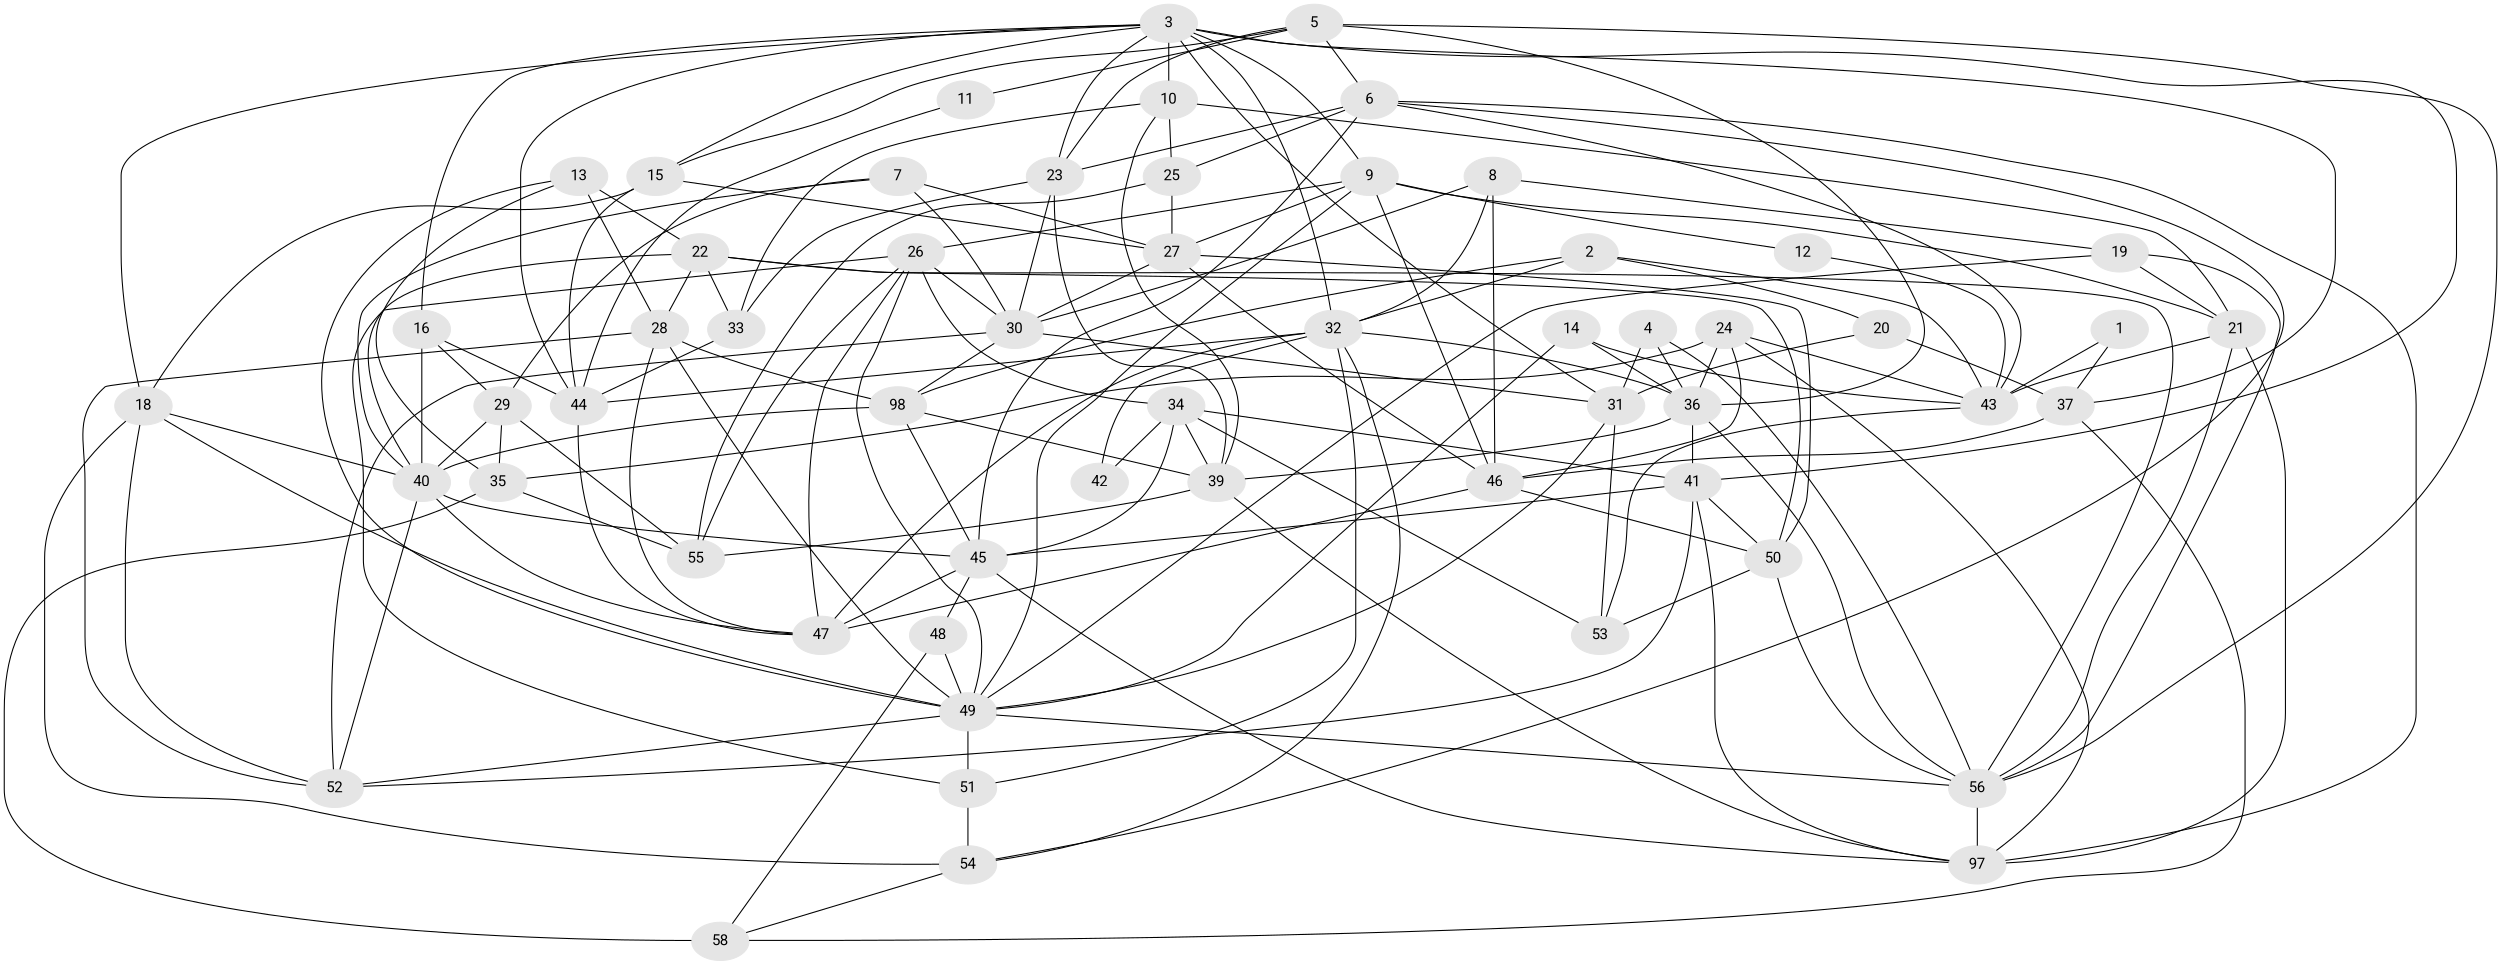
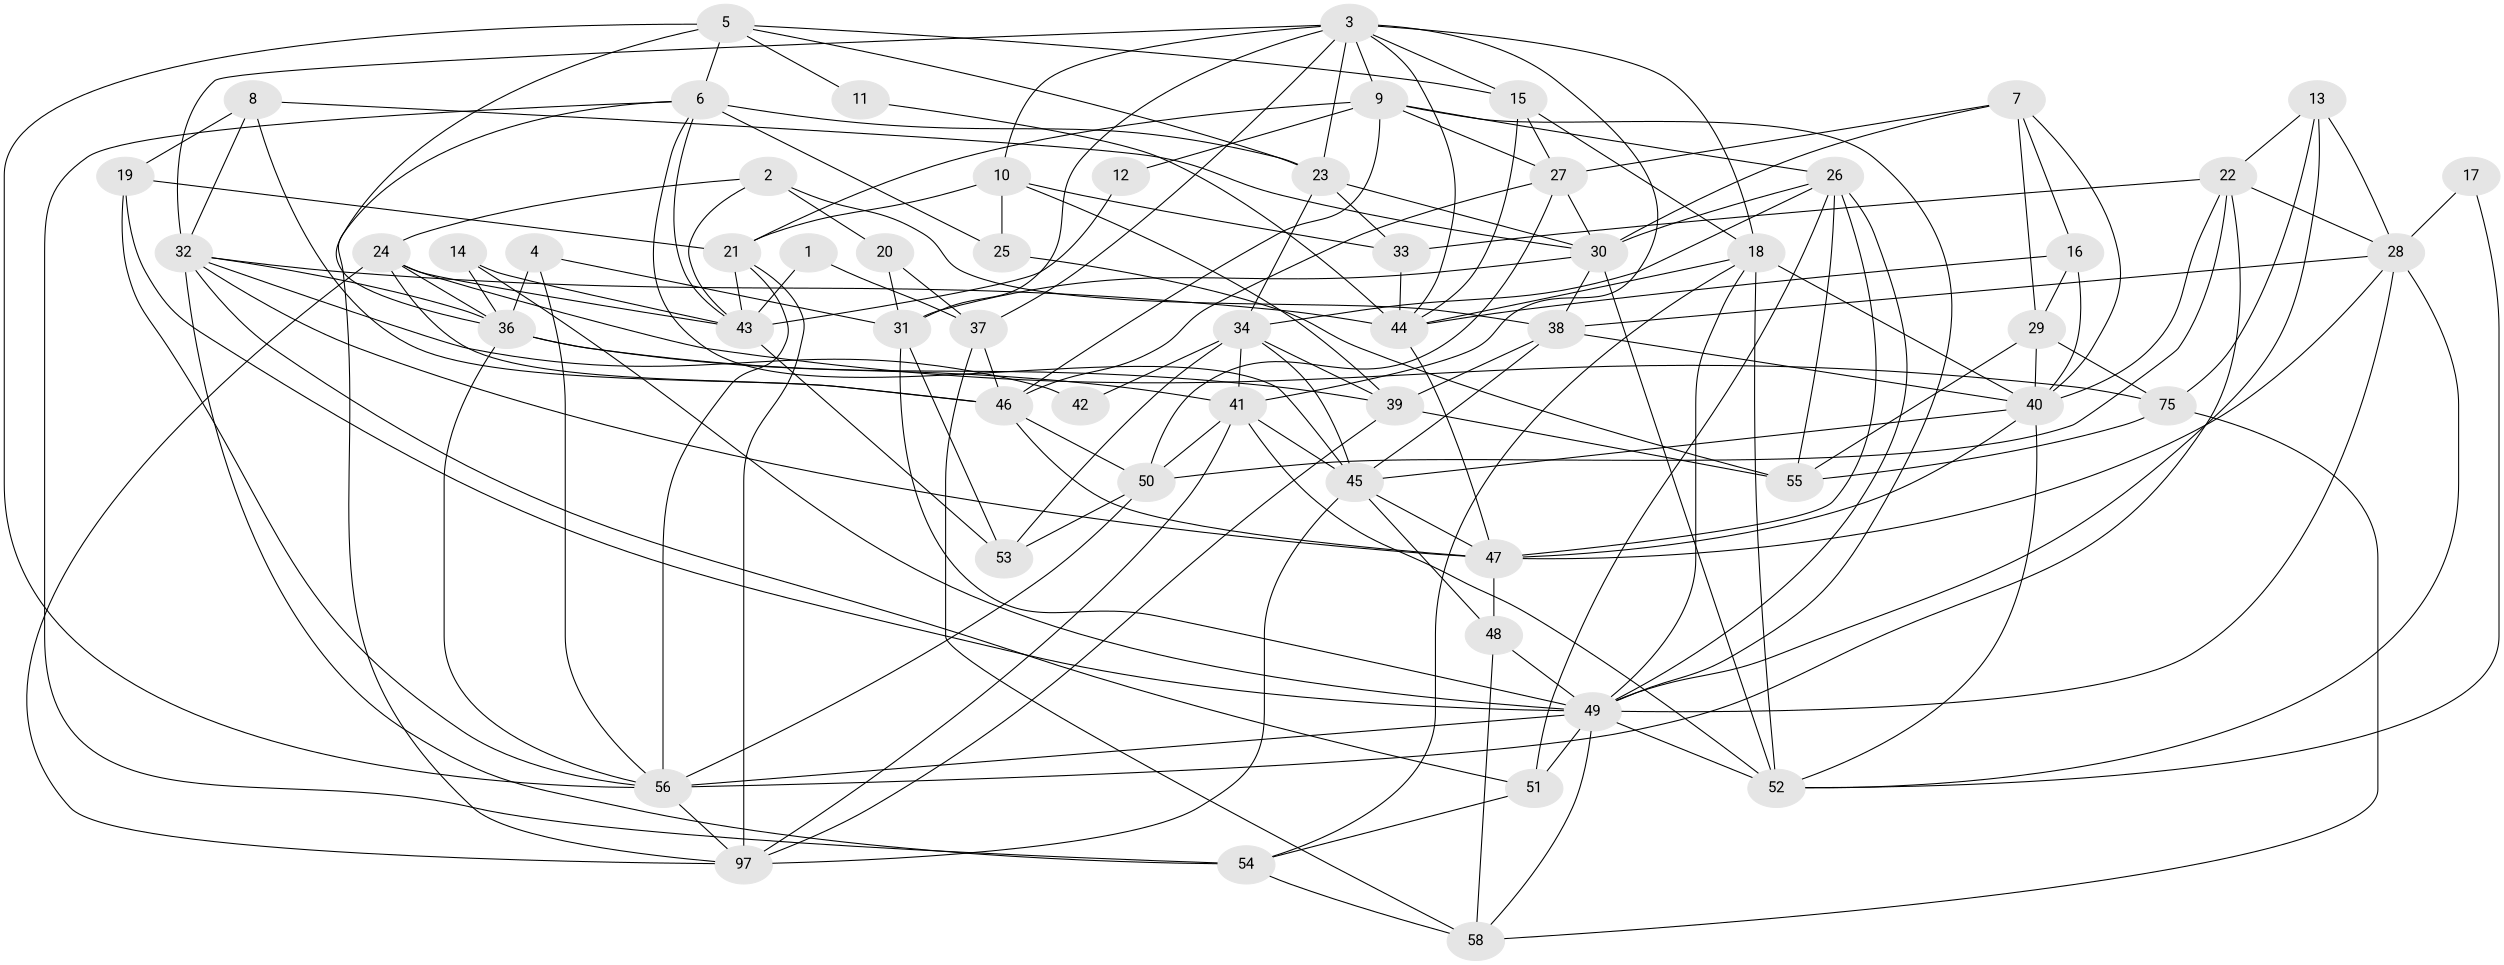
edge "3" -- "16": now "7" -- "16"
node "17": added
edge "25" -- "27": removed
edge "18" -- "44": added
edge "2" -- "32": now "2" -- "24"
edge "23" -- "39": now "23" -- "34"
node "98": label "98" -> "38"
node "35": label "35" -> "75"
edge "47" -- "48": added
edge "49" -- "58": added
